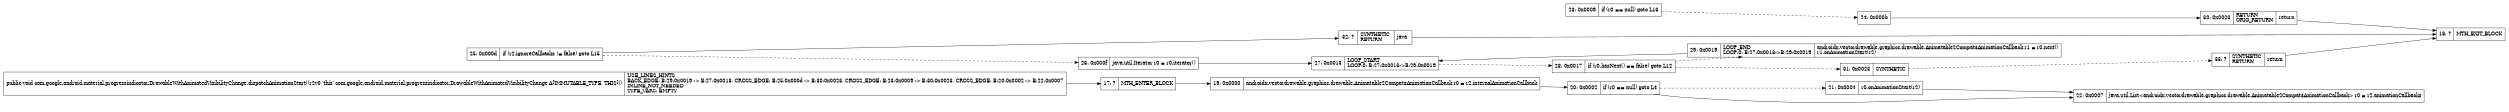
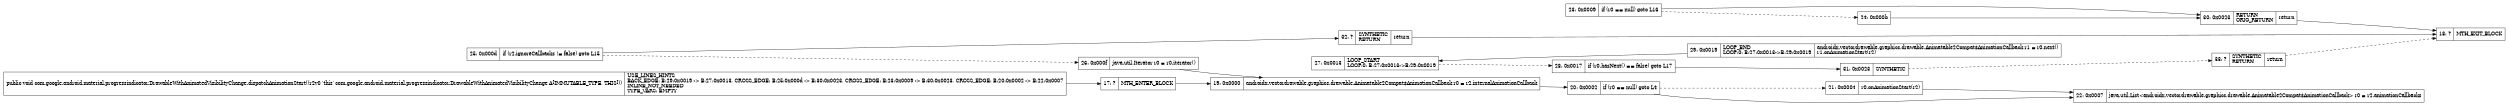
edge "23: 0x0009" -> "30: 0x0023": added
node "32: ?": text "java" -> "return"
edge "33: ?" -> "18: ?": style solid -> dashed
edge "28: 0x0017" -> "29: 0x0019": removed
edge "26: 0x000f" -> "27: 0x0013": now "26: 0x000f" -> "19: 0x0000"
node "28: 0x0017": text "if (r0.hasNext() == false) goto L12" -> "if (r0.hasNext() == false) goto L17"
edge "28: 0x0017" -> "31: 0x0023": style dashed -> solid
